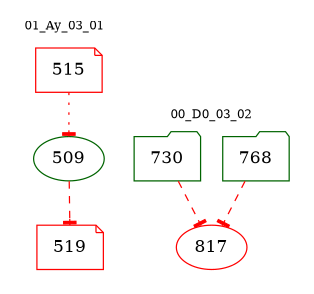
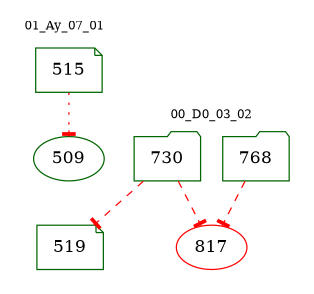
cluster "01_Ay_03_01": label "01_Ay_03_01" -> "01_Ay_07_01"
node "515": color red -> darkgreen
edge "509" -> "519": now "730" -> "519"
node "519": color red -> darkgreen
